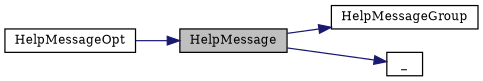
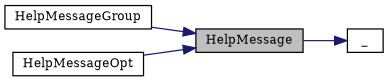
edge "HelpMessage" -> "HelpMessageGroup": reversed
